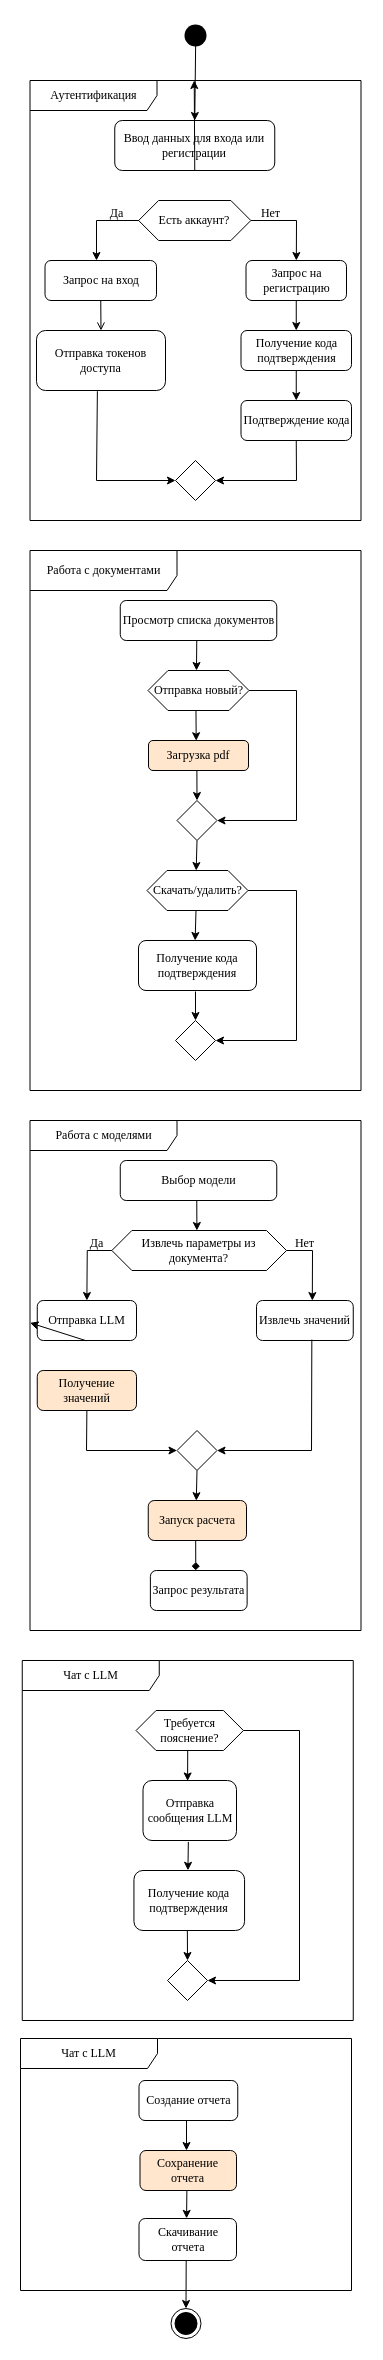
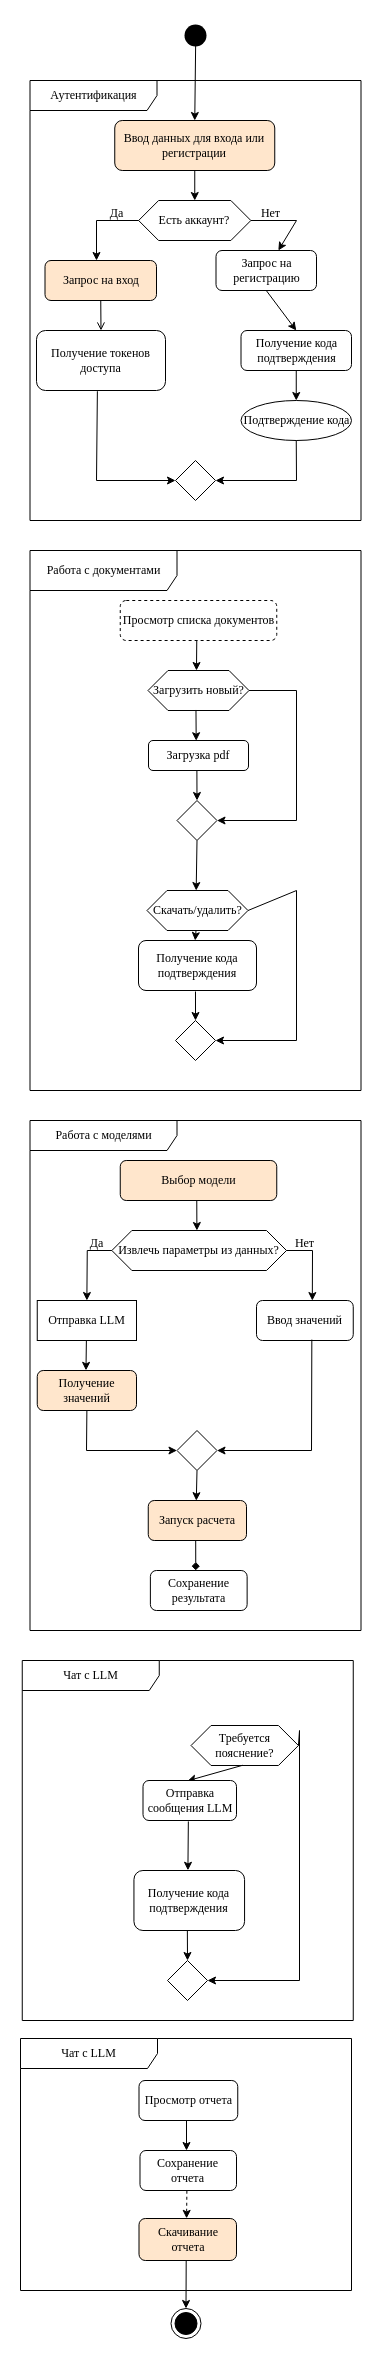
edge "Ввод данных для входа или регистрации" -> "Аутентификация": now "Ввод данных для входа или регистрации" -> "Есть аккаунт?"
node "Ввод данных для входа или регистрации": fillcolor #ffffff -> #ffe6cc
node "Запрос на вход": fillcolor #ffffff -> #ffe6cc
node "Запрос на регистрацию": moved (296, 281) -> (266, 271)
node "Отправка токенов доступа": label "Отправка токенов доступа" -> "Получение токенов доступа"
node "Подтверждение кода": shape rounded rectangle -> ellipse
node "Просмотр списка документов": style solid -> dashed
node "Отправка новый?": label "Отправка новый?" -> "Загрузить новый?"
node "Загрузка pdf": fillcolor #ffe6cc -> #ffffff
node "Скачать/удалить?": moved (198, 891) -> (198, 911)
node "Выбор модели": fillcolor #ffffff -> #ffe6cc
node "Извлечь параметры из документа?": label "Извлечь параметры из документа?" -> "Извлечь параметры из данных?"
node "Отправка LLM": shape rounded rectangle -> rectangle
node "Извлечь значений": label "Извлечь значений" -> "Ввод значений"
edge "Отправка LLM" -> "Работа с моделями": now "Отправка LLM" -> "Получение значений"
node "Запрос результата": label "Запрос результата" -> "Сохранение результата"
node "Требуется пояснение?": moved (190, 1731) -> (245, 1746)
node "Отправка сообщения LLM": size 94x60 -> 94x40
node "Создание отчета": label "Создание отчета" -> "Просмотр отчета"
node "Сохранение отчета": fillcolor #ffe6cc -> #ffffff
edge "Сохранение отчета" -> "Скачивание отчета": style solid -> dashed
node "Скачивание отчета": fillcolor #ffffff -> #ffe6cc
